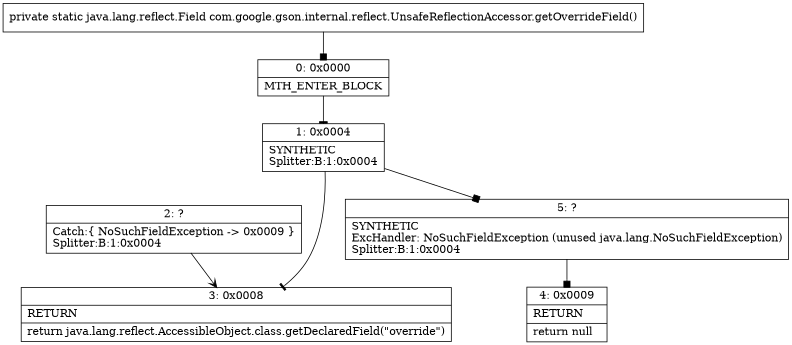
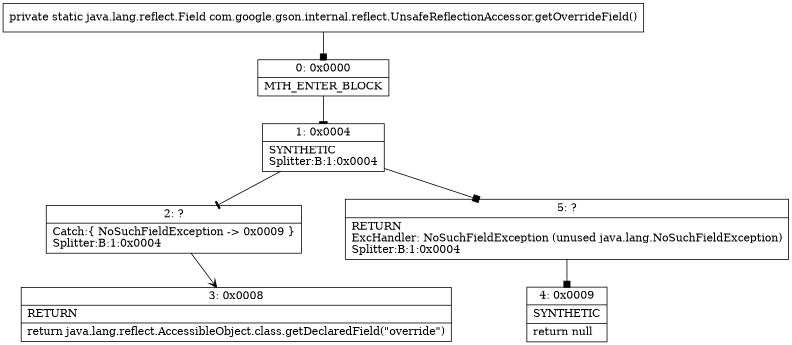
node "5: ?": text "SYNTHETIC" -> "RETURN"
edge "1: 0x0004" -> "3: 0x0008": now "1: 0x0004" -> "2: ?"
node "4: 0x0009": text "RETURN" -> "SYNTHETIC"
